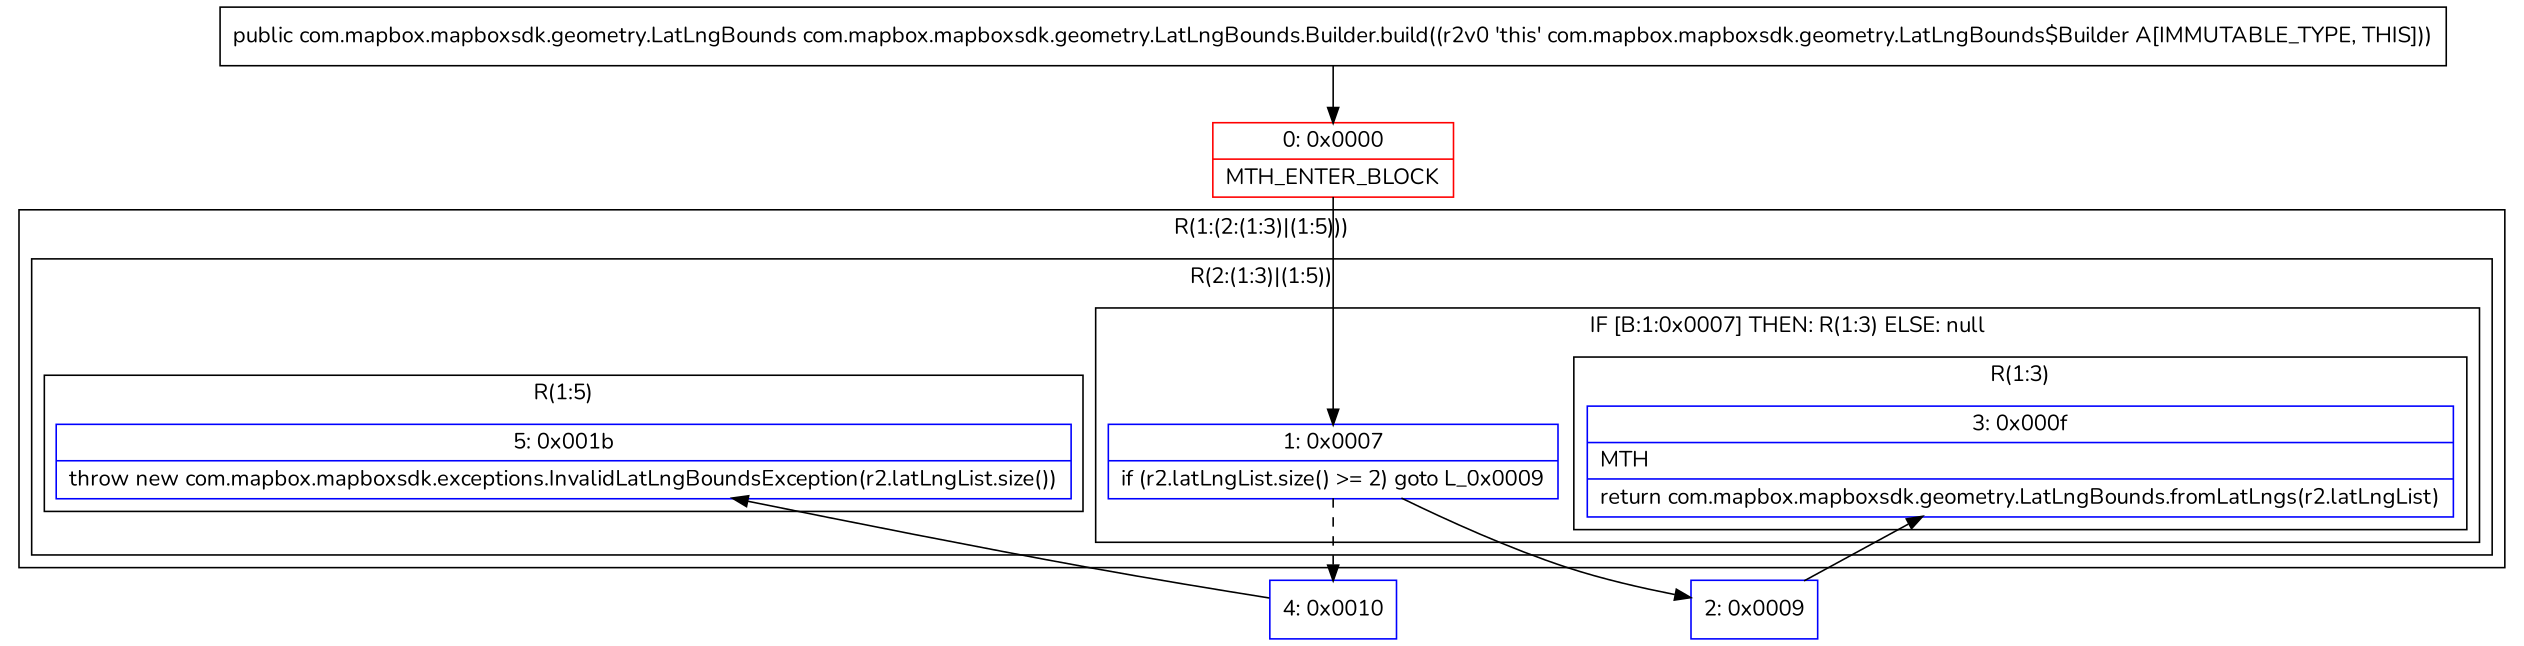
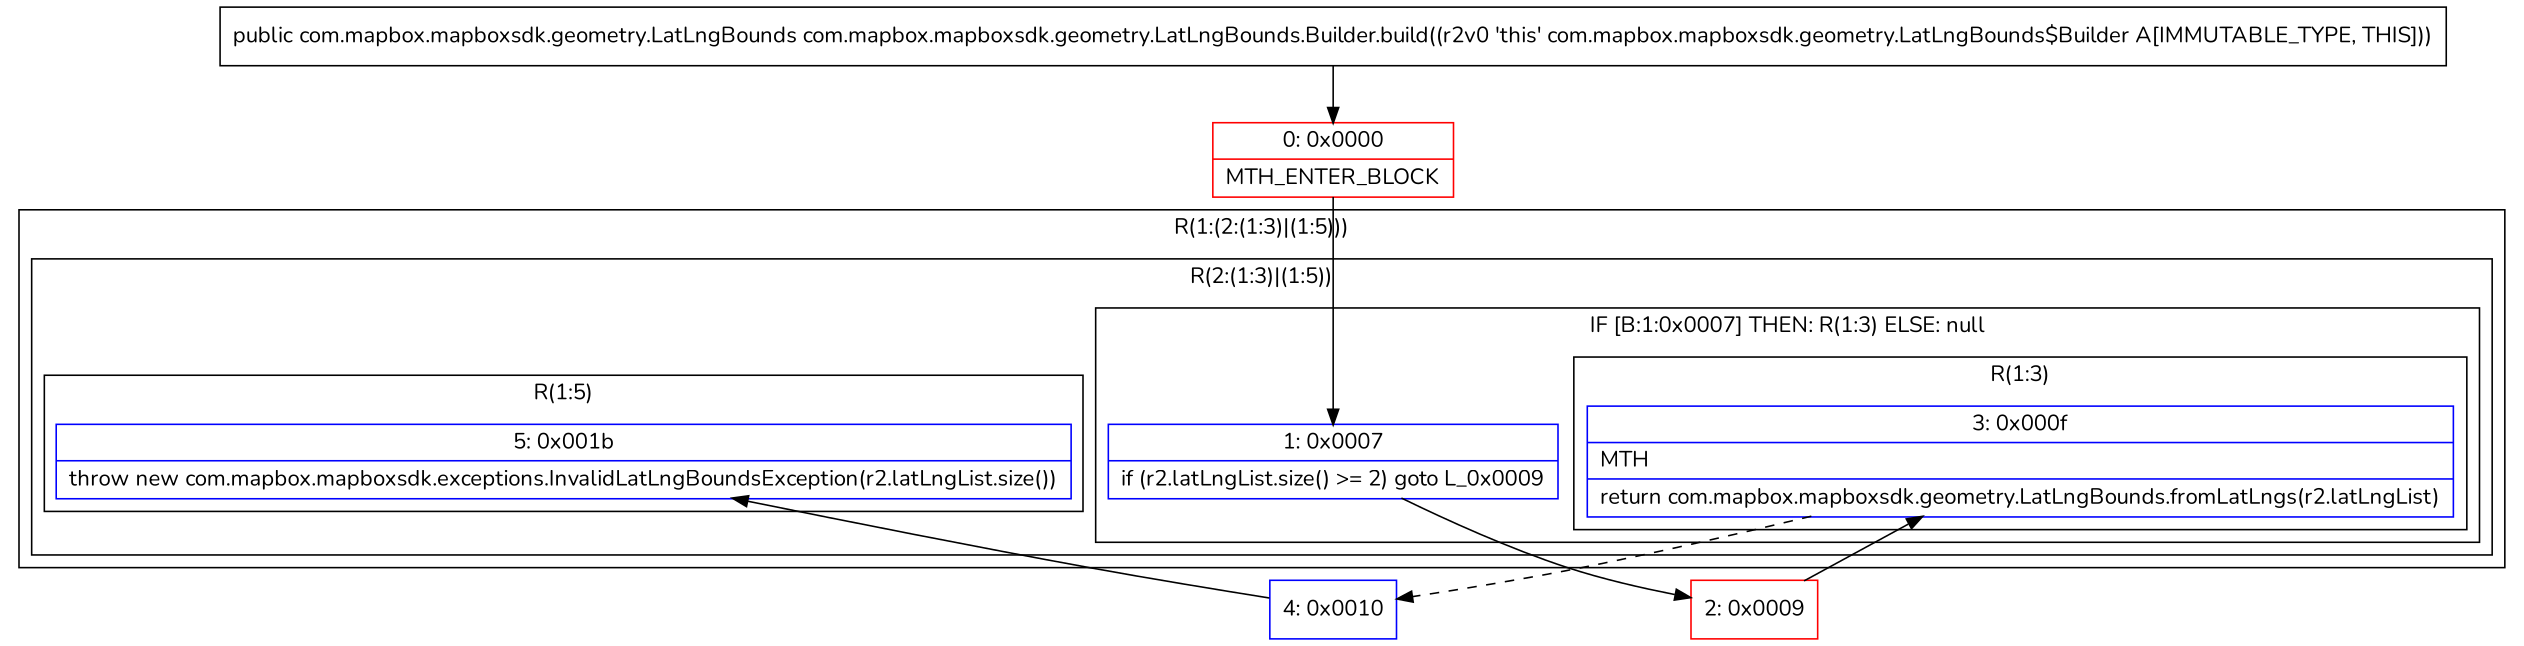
edge "1: 0x0007" -> "4: 0x0010": now "3: 0x000f" -> "4: 0x0010"
node "2: 0x0009": color blue -> red
